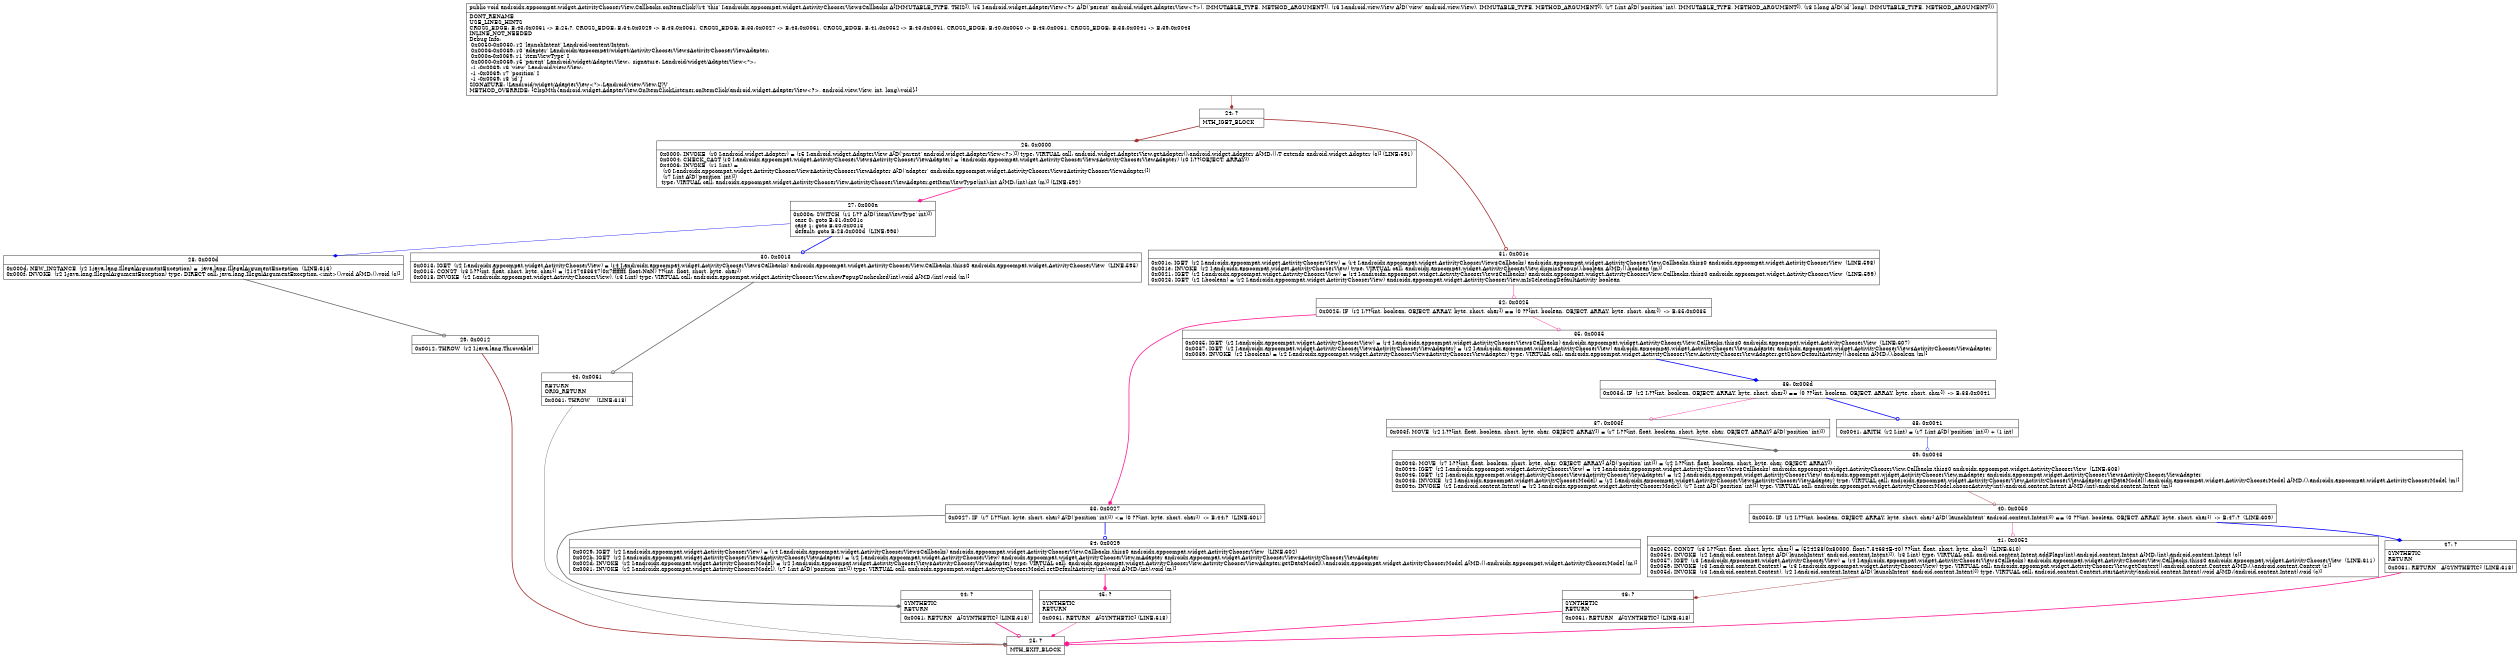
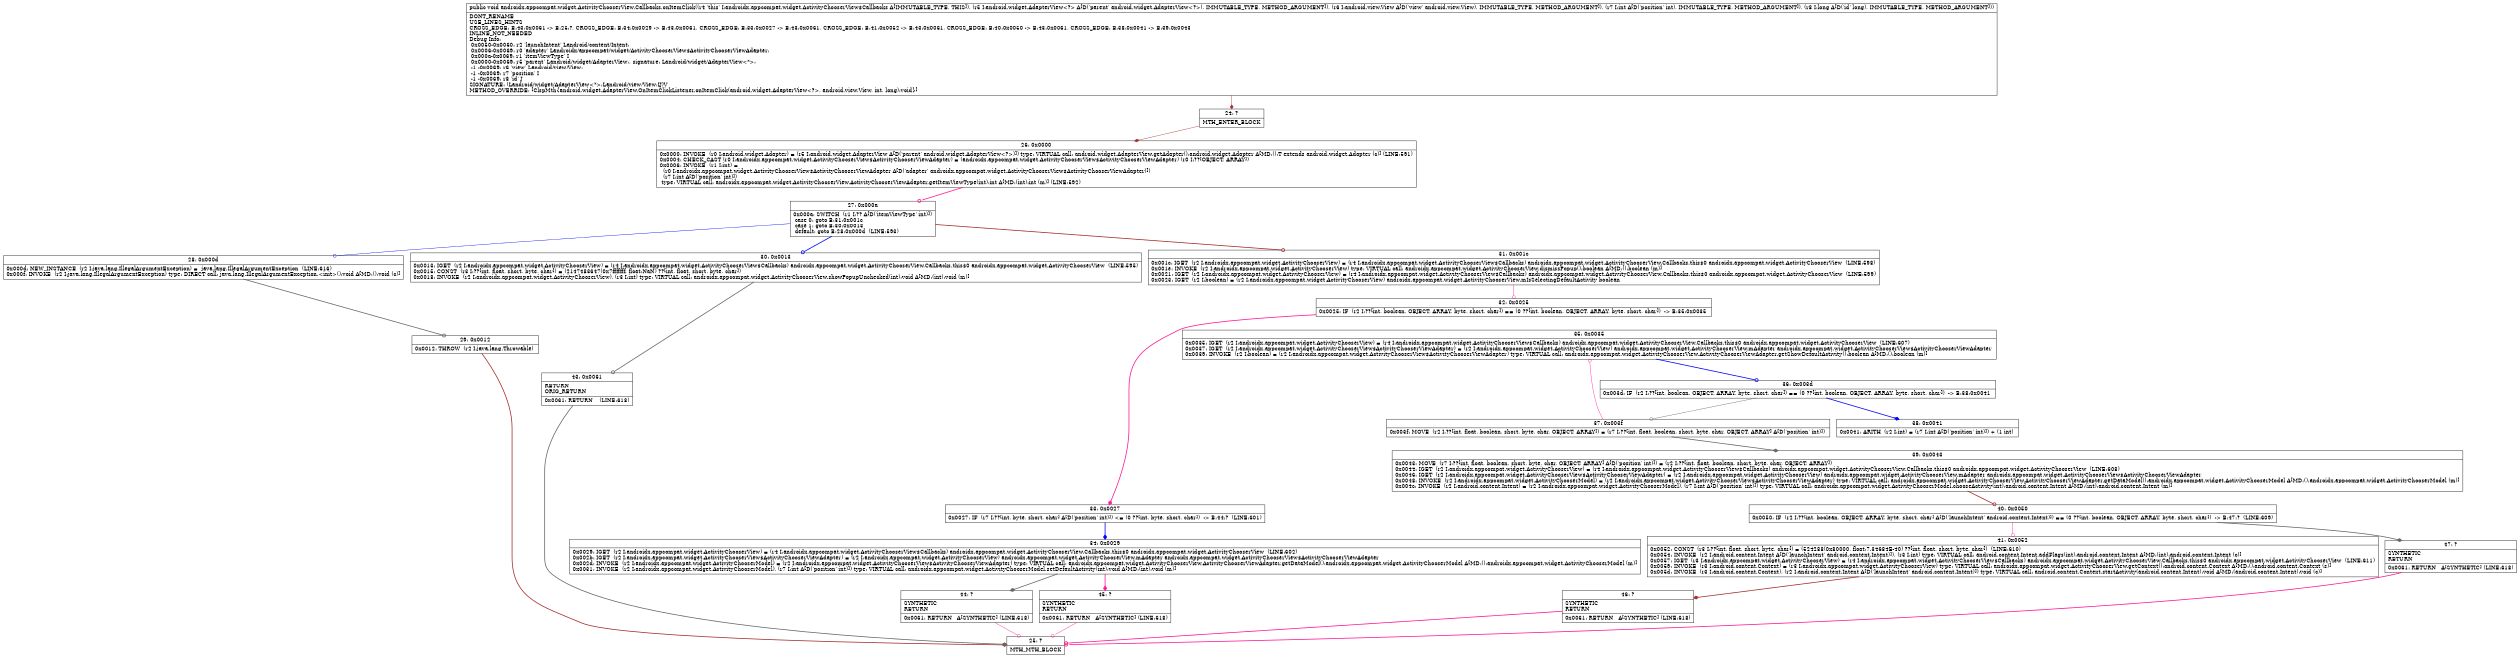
node "24: ?": text "MTH_IGET_BLOCK" -> "MTH_ENTER_BLOCK"
edge "24: ?" -> "26: 0x0000": style bold -> solid
edge "24: ?" -> "31: 0x001c": now "27: 0x000a" -> "31: 0x001c"
node "26: 0x0000": text "0x4006: INVOKE  (r1 I:int) =" -> "0x0006: INVOKE  (r1 I:int) ="
edge "26: 0x0000" -> "27: 0x000a": arrowhead diamond -> odot
node "27: 0x000a": text "default: goto B:28:0x000d  (LINE:993)" -> "default: goto B:28:0x000d  (LINE:593)"
edge "27: 0x000a" -> "28: 0x000d": arrowhead diamond -> odot
edge "32: 0x0025" -> "35: 0x0035": now "37: 0x003f" -> "35: 0x0035"
edge "35: 0x0035" -> "36: 0x003d": arrowhead diamond -> odot
node "43: 0x0061": text "0x0061: THROW    (LINE:618)" -> "0x0061: RETURN    (LINE:618)"
edge "36: 0x003d" -> "37: 0x003f": color deeppink -> gray40
edge "36: 0x003d" -> "38: 0x0041": arrowhead odot -> diamond
edge "38: 0x0041" -> "39: 0x0043": removed
edge "39: 0x0043" -> "40: 0x0050": style solid -> bold
edge "40: 0x0050" -> "47: ?": color blue -> gray40
edge "33: 0x0027" -> "34: 0x0029": arrowhead odot -> diamond
edge "33: 0x0027" -> "44: ?": now "34: 0x0029" -> "44: ?"
edge "41: 0x0052" -> "46: ?": style solid -> bold
edge "43: 0x0061" -> "25: ?": style solid -> bold
edge "47: ?" -> "25: ?": arrowhead diamond -> odot
edge "46: ?" -> "25: ?": arrowhead diamond -> odot
edge "45: ?" -> "25: ?": arrowhead diamond -> odot
edge "44: ?" -> "25: ?": style bold -> solid
edge "29: 0x0012" -> "25: ?": arrowhead odot -> diamond
node "25: ?": text "MTH_EXIT_BLOCK" -> "MTH_MTH_BLOCK"
